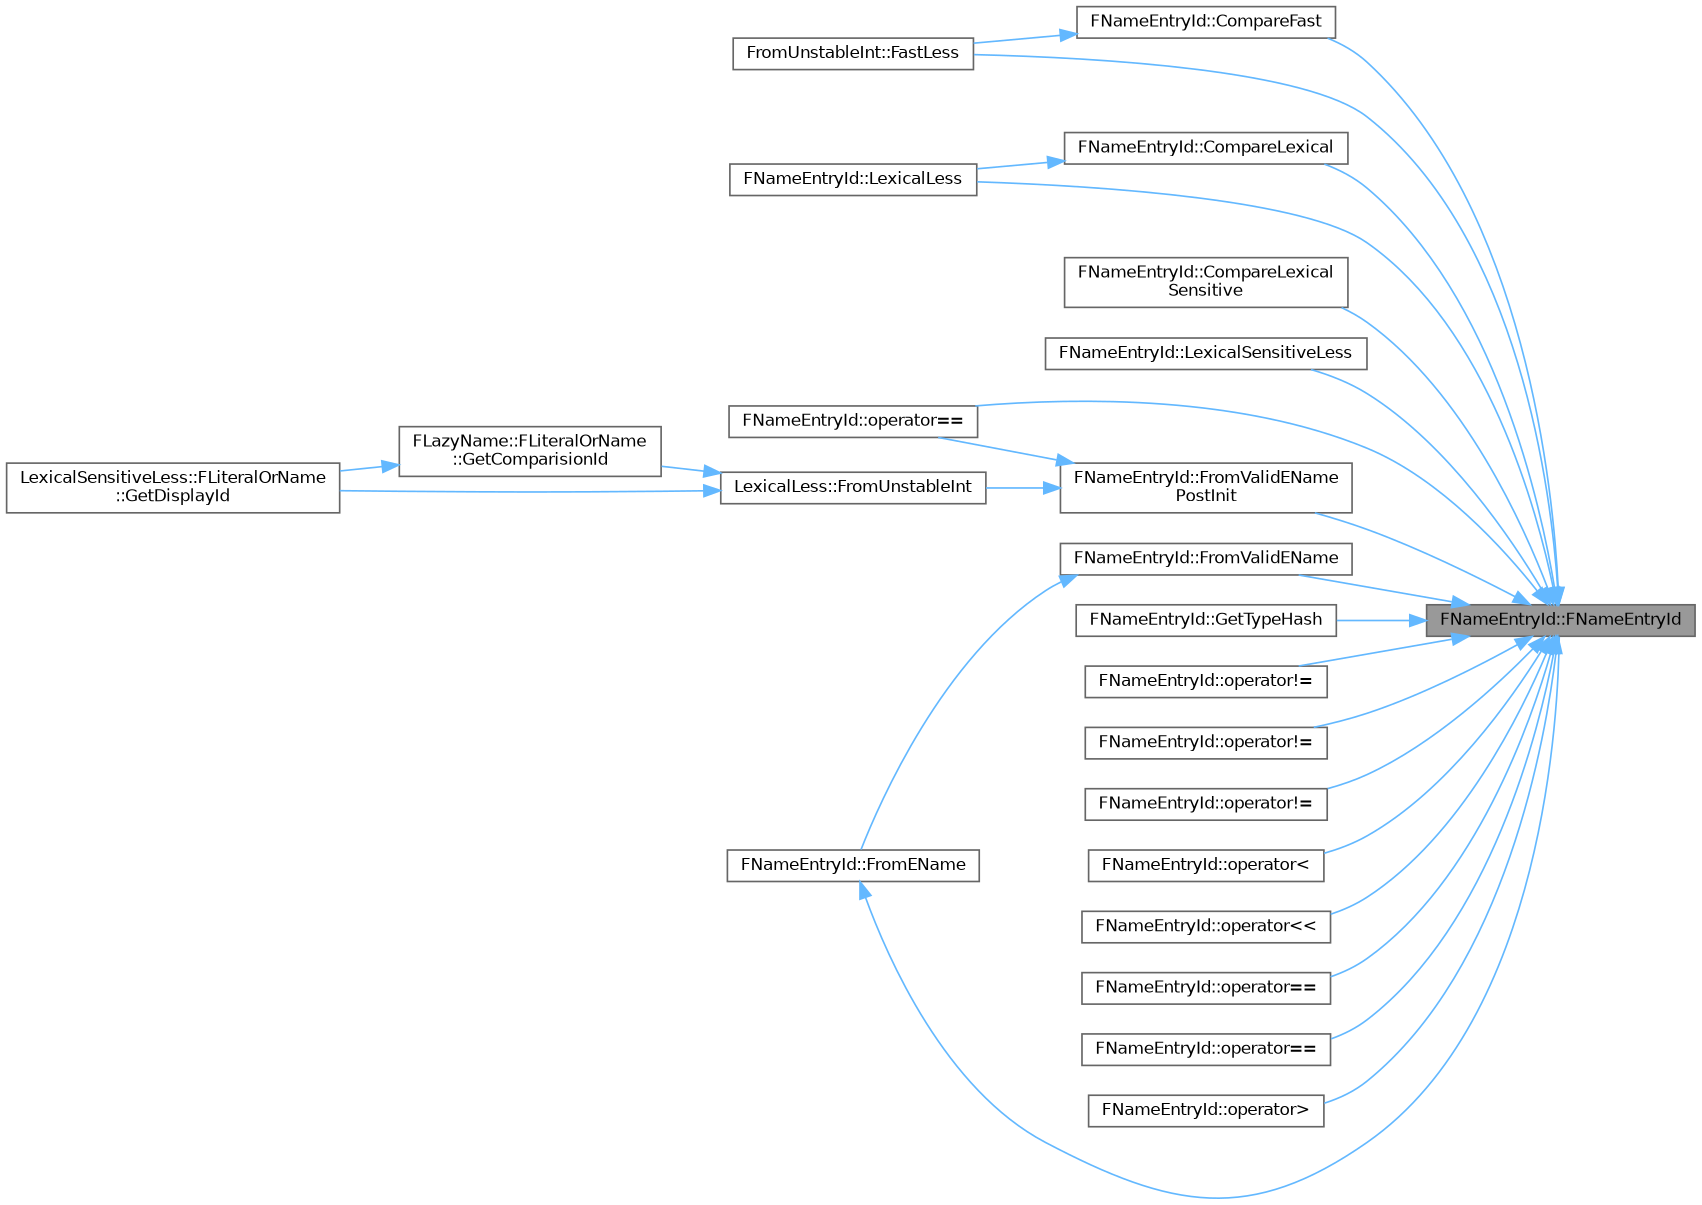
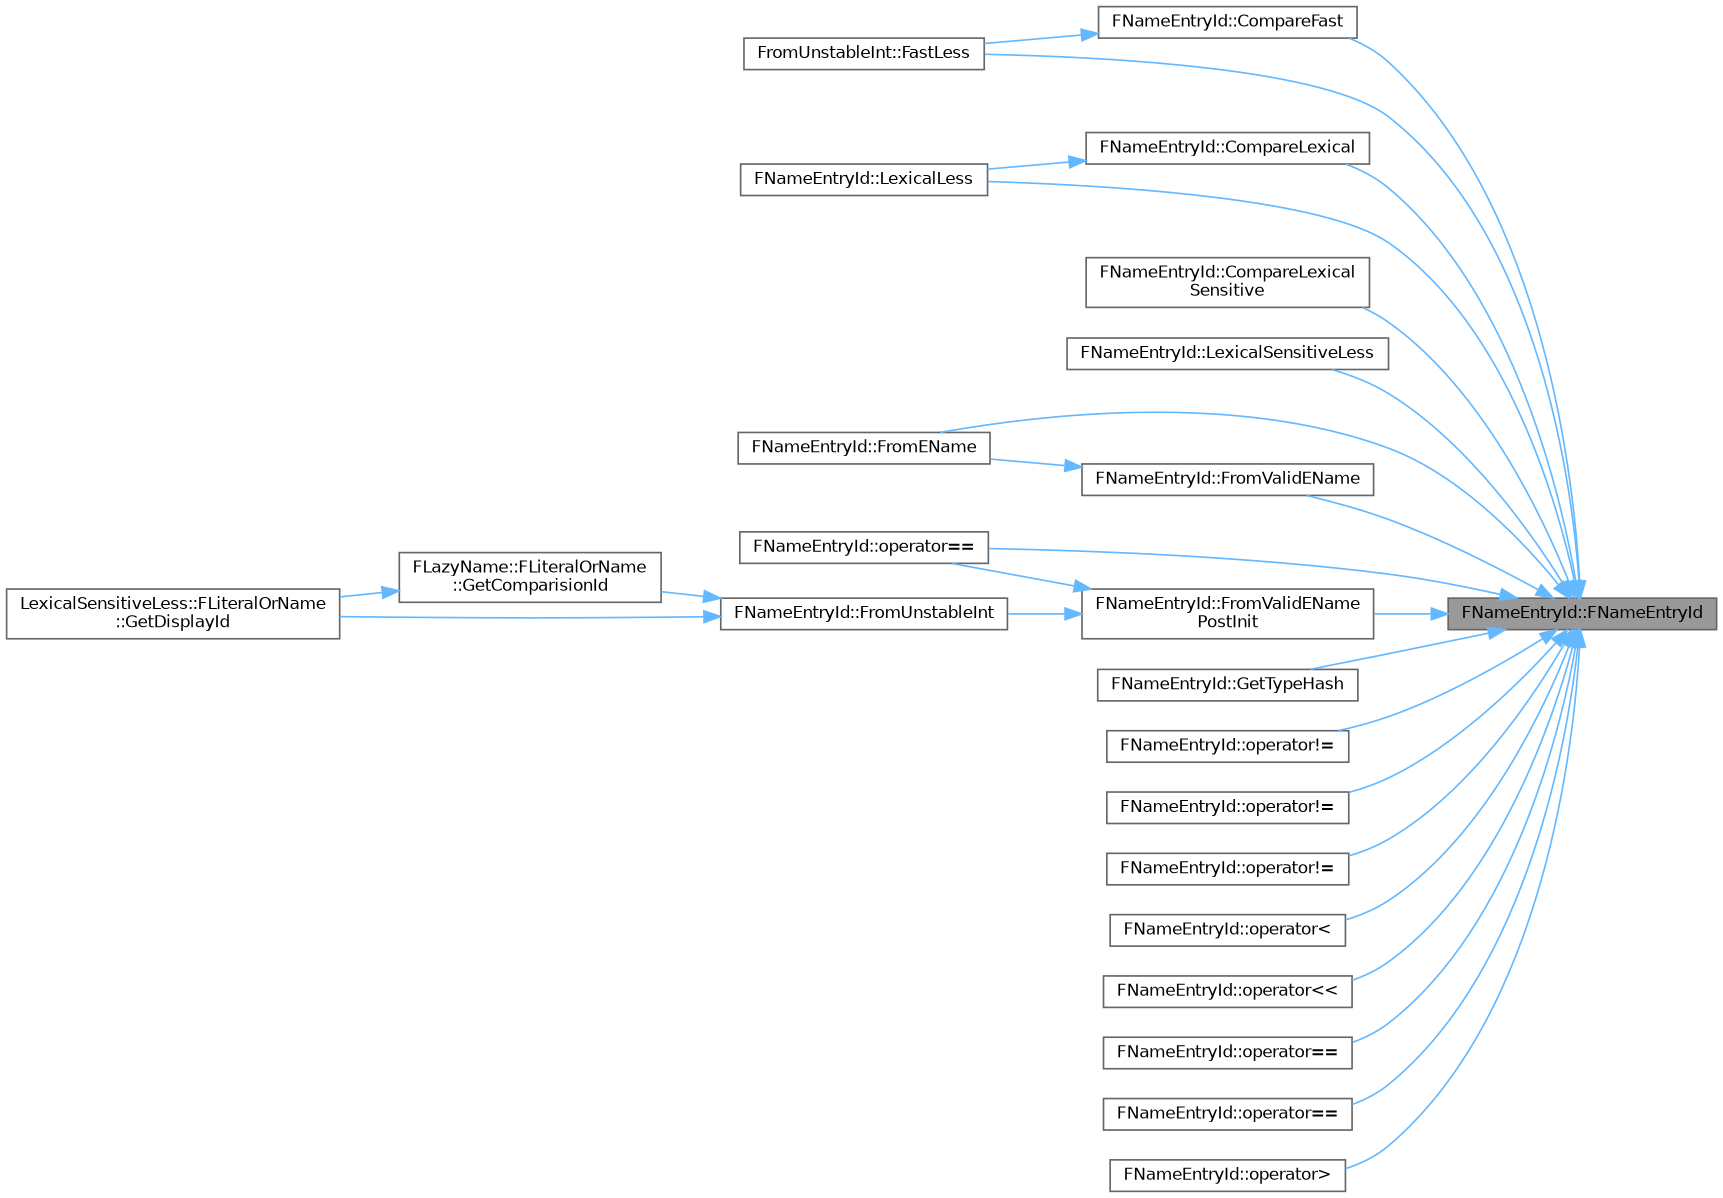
node "LexicalLess::FromUnstableInt": label "LexicalLess::FromUnstableInt" -> "FNameEntryId::FromUnstableInt"
edge "FNameEntryId::FNameEntryId" -> "FNameEntryId::FromEName": reversed
